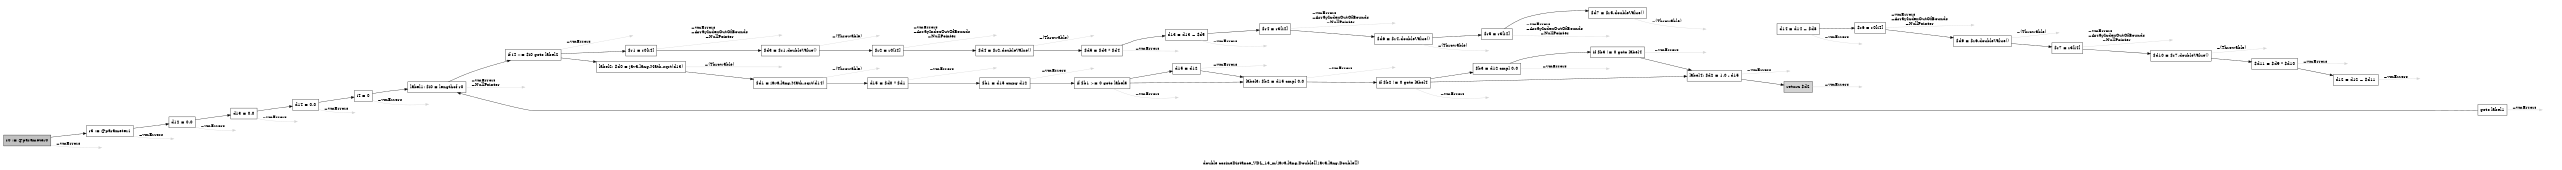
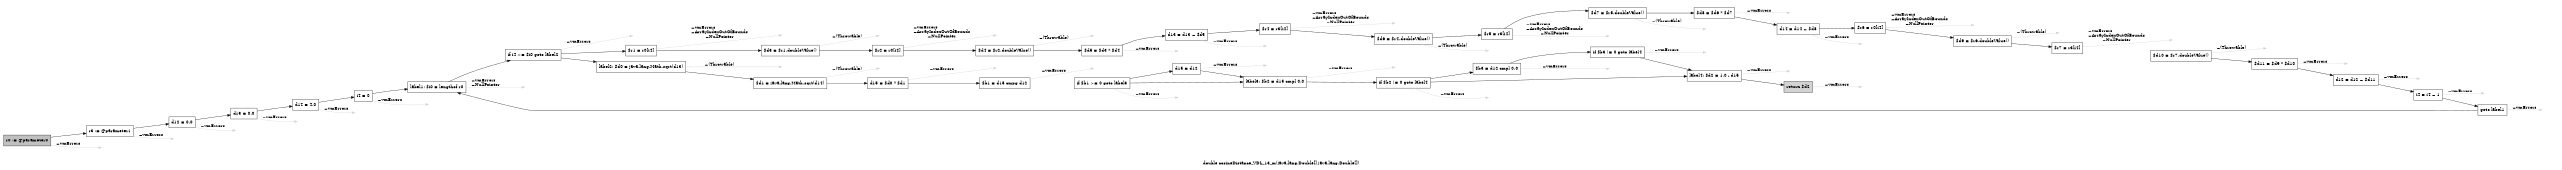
node "$d8 = $d6 * $d7": added
edge "$r7 = r3[i4]" -> "$d10 = $r7.doubleValue()": removed
edge "$b1 = d15 cmpg d12" -> "if $b1 >= 0 goto label3": removed
node "i4 = i4 + 1": added
node "d14 = 0.0": label "d14 = 0.0" -> "d14 = 4.0"
